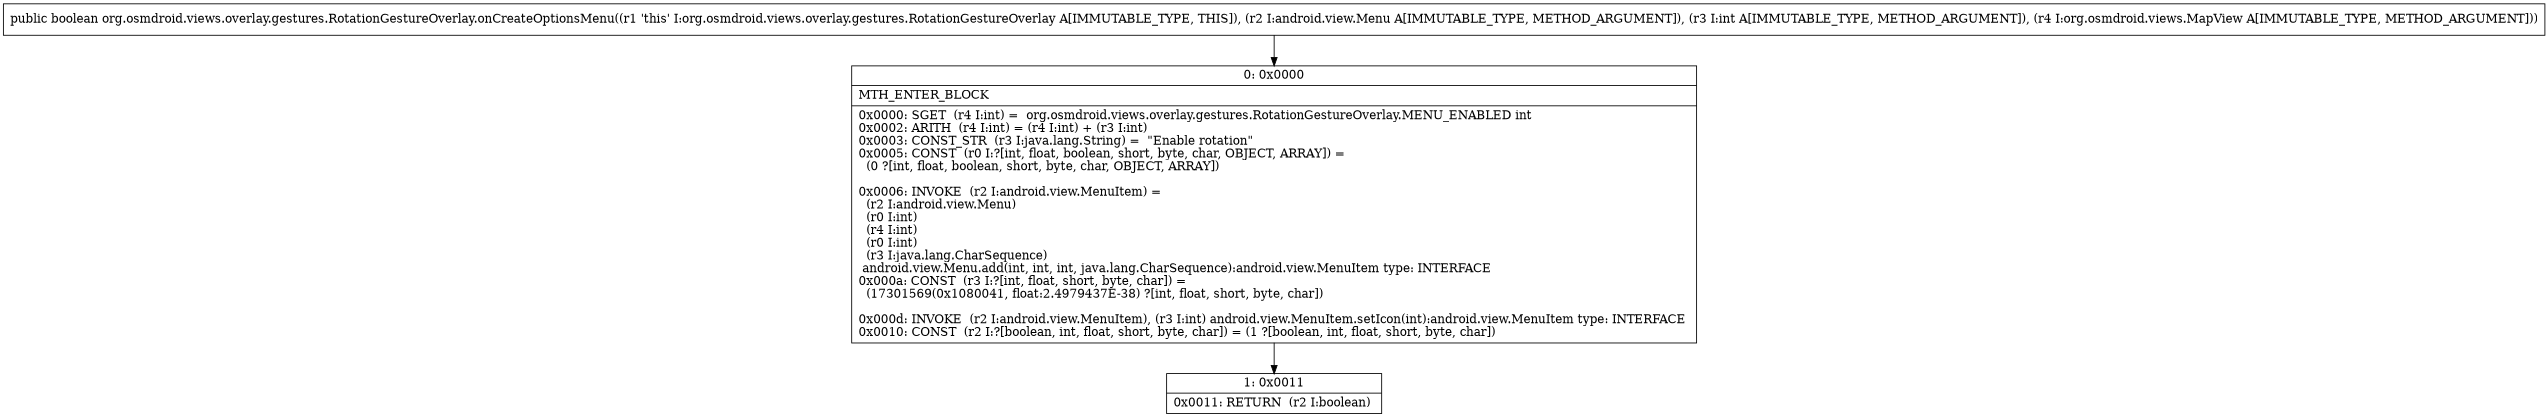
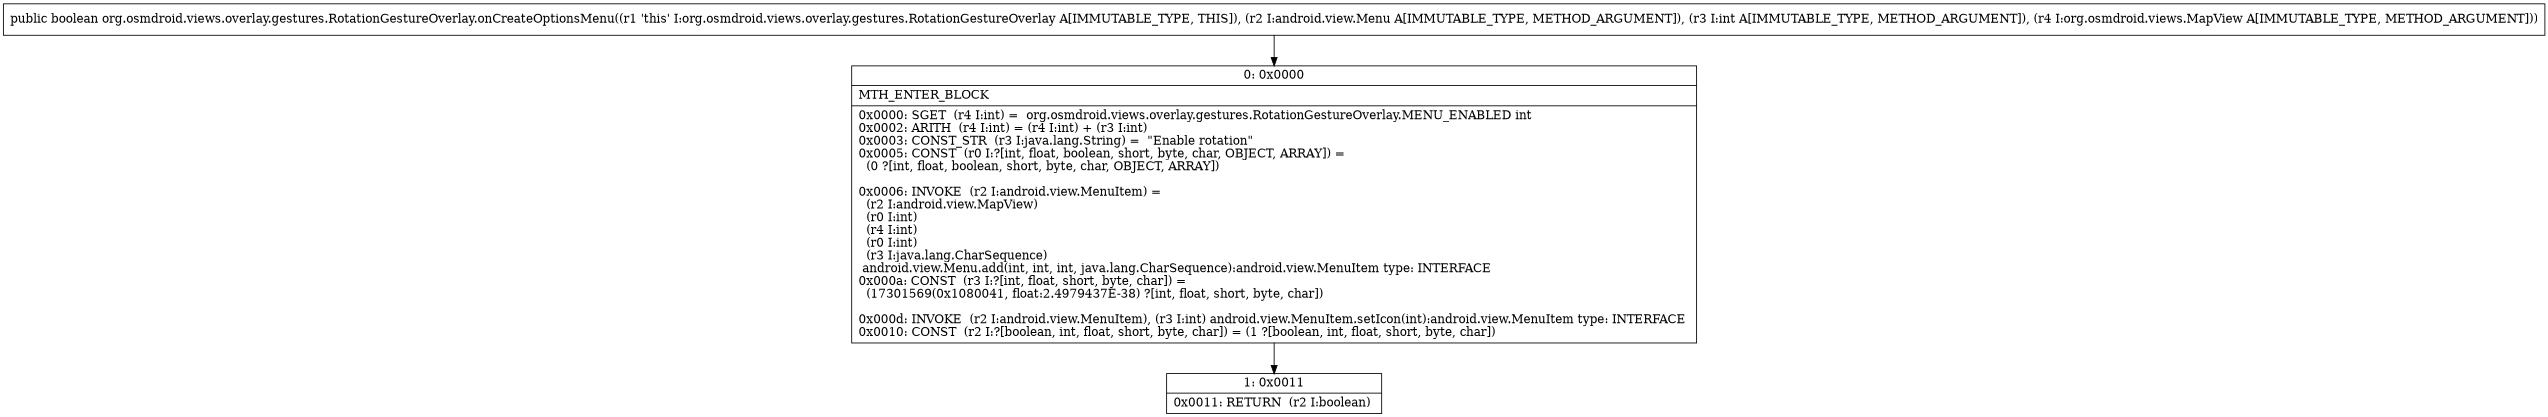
node "0: 0x0000": text "(r2 I:android.view.Menu)" -> "(r2 I:android.view.MapView)"
